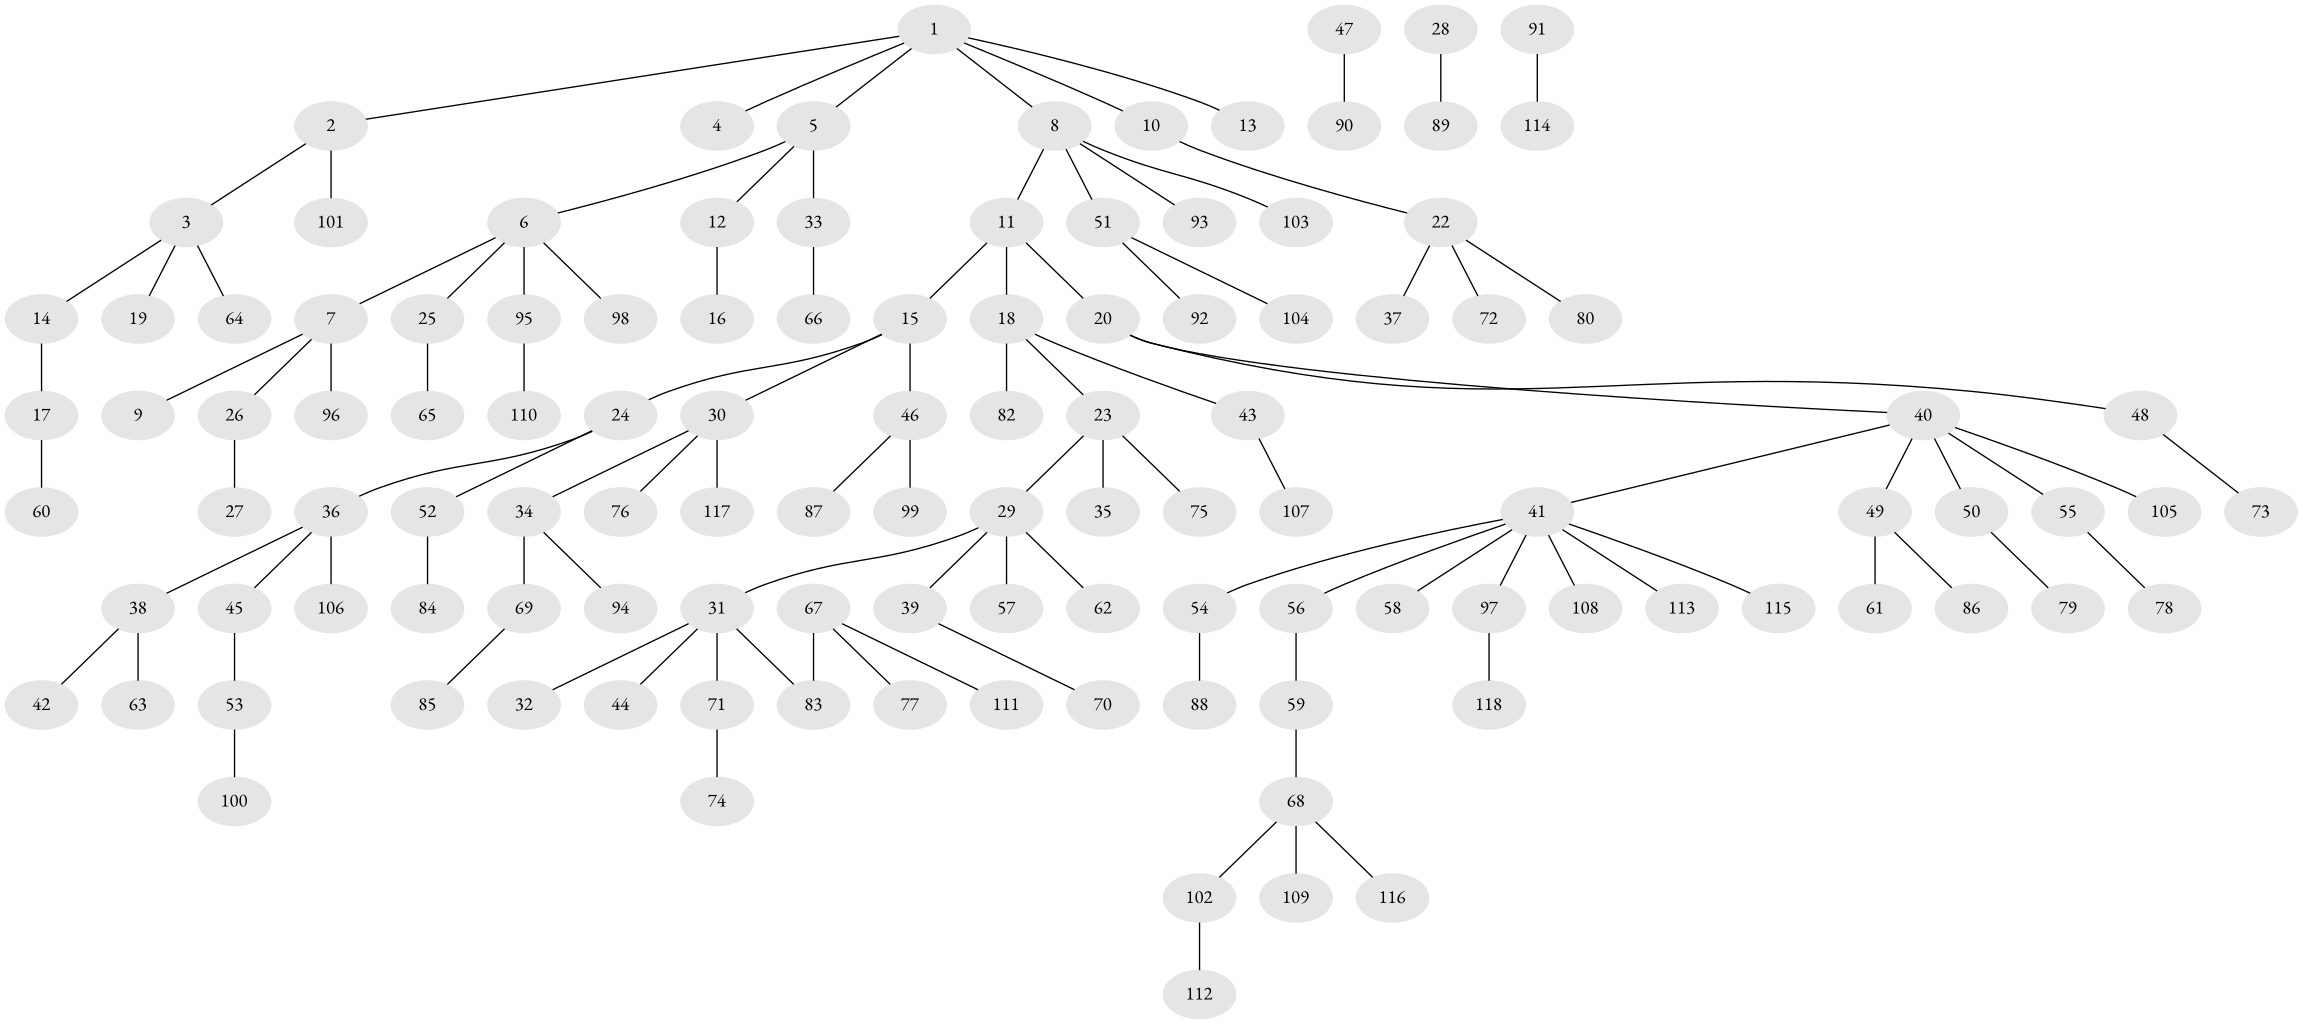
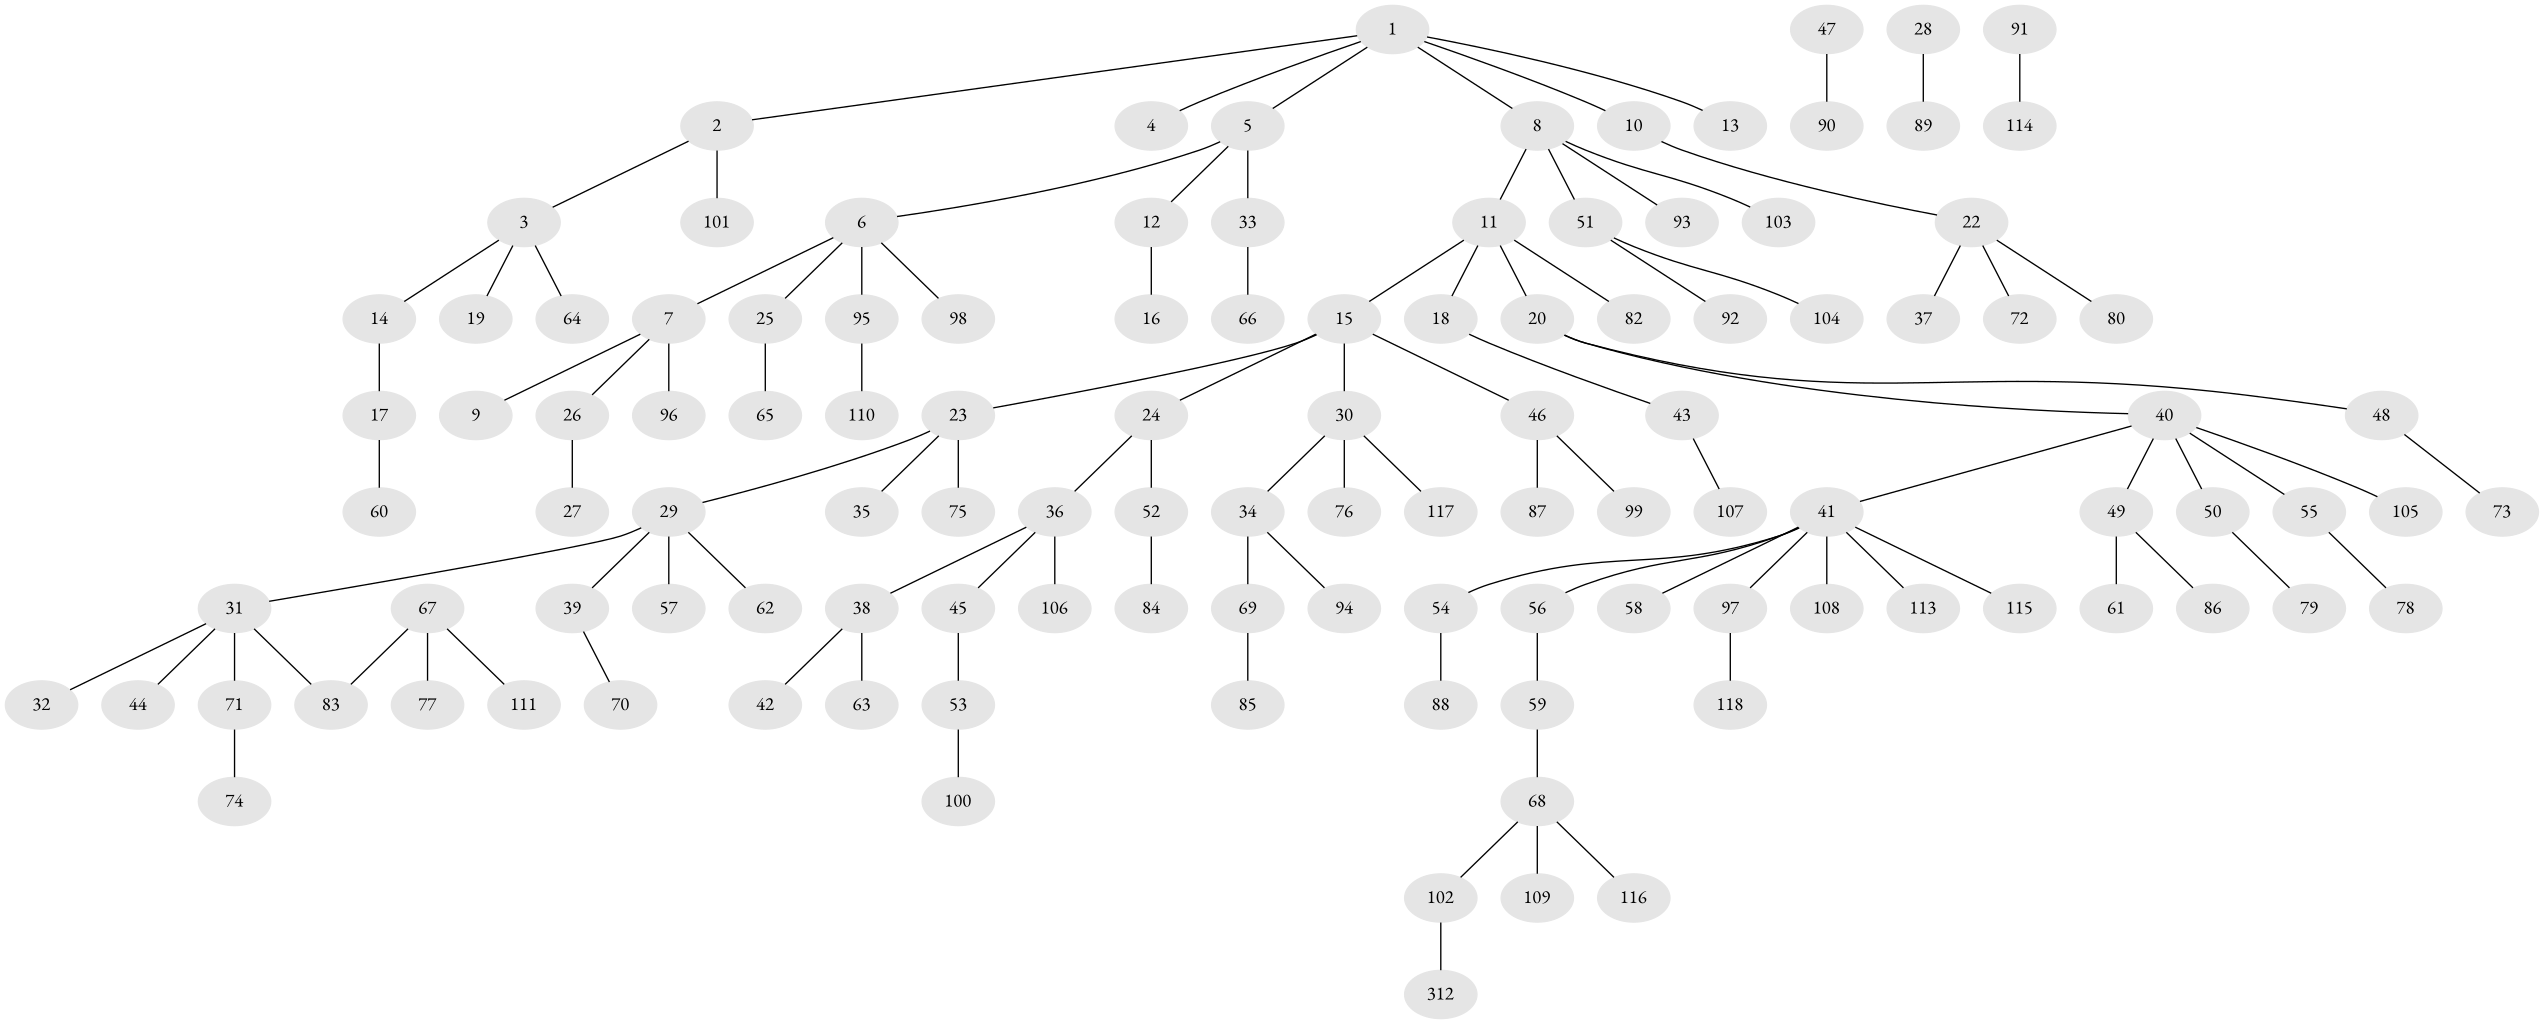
edge "18" -- "82": now "11" -- "82"
edge "18" -- "23": now "15" -- "23"
node "112": label "112" -> "312"
